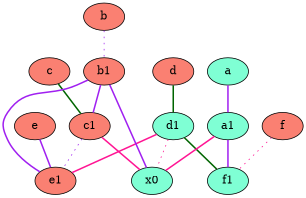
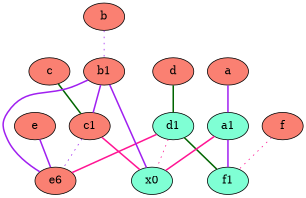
node "a": fillcolor aquamarine -> salmon
node "e1": label "e1" -> "e6"
